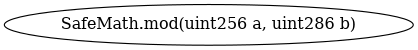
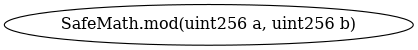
node "SafeMath.mod(uint256 a, uint286 b)": label "SafeMath.mod(uint256 a, uint286 b)" -> "SafeMath.mod(uint256 a, uint256 b)"
